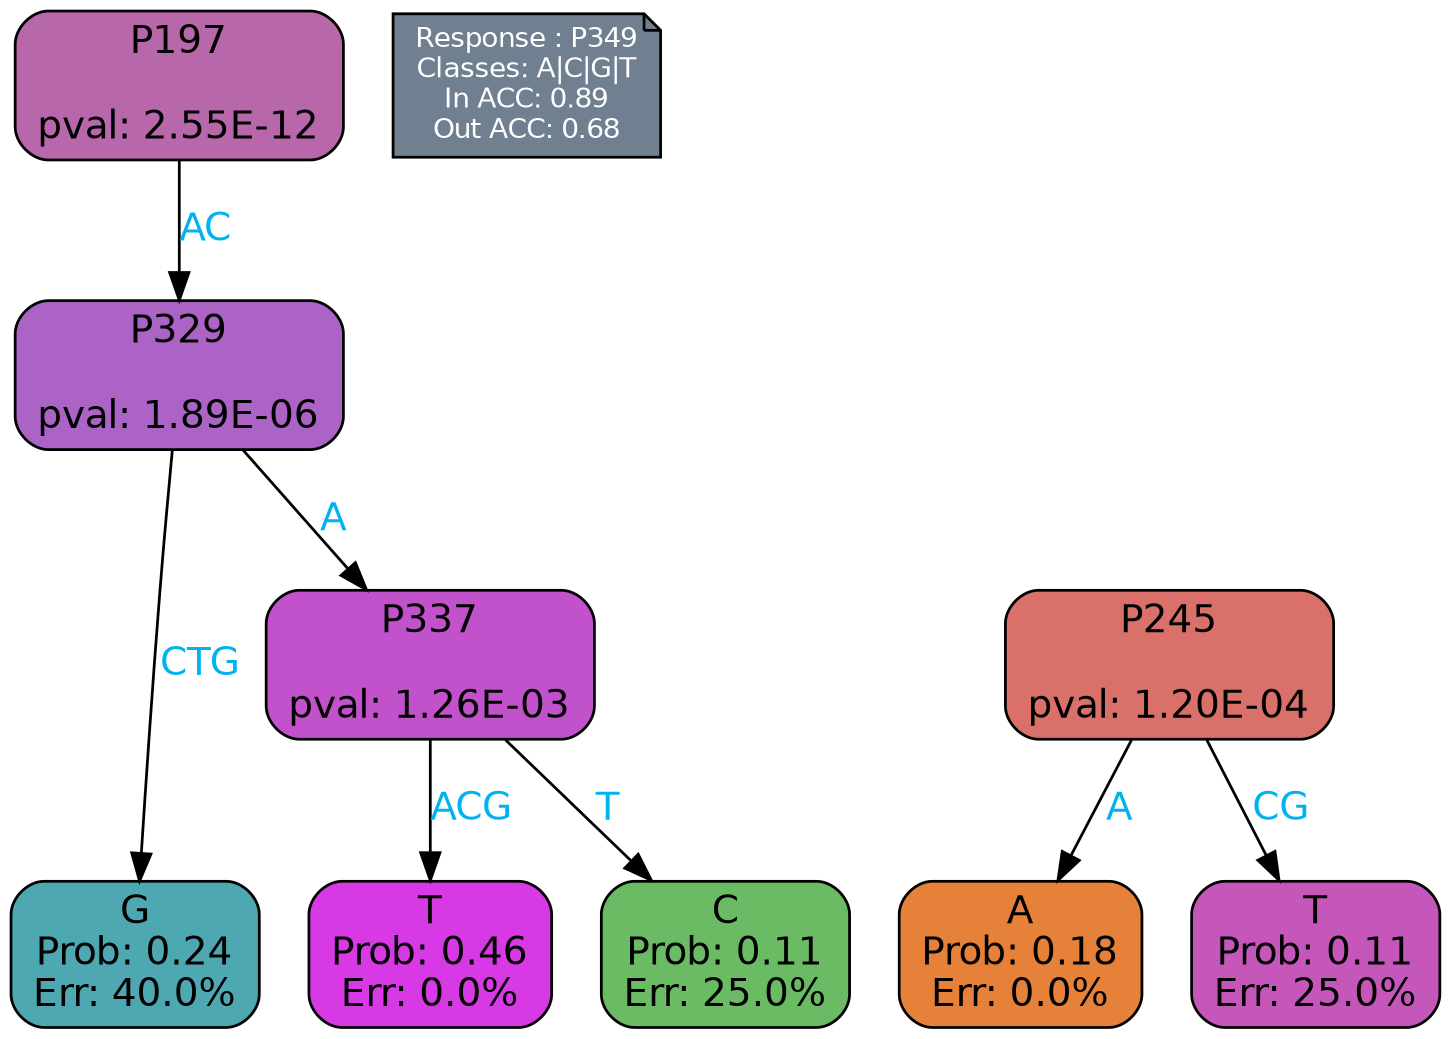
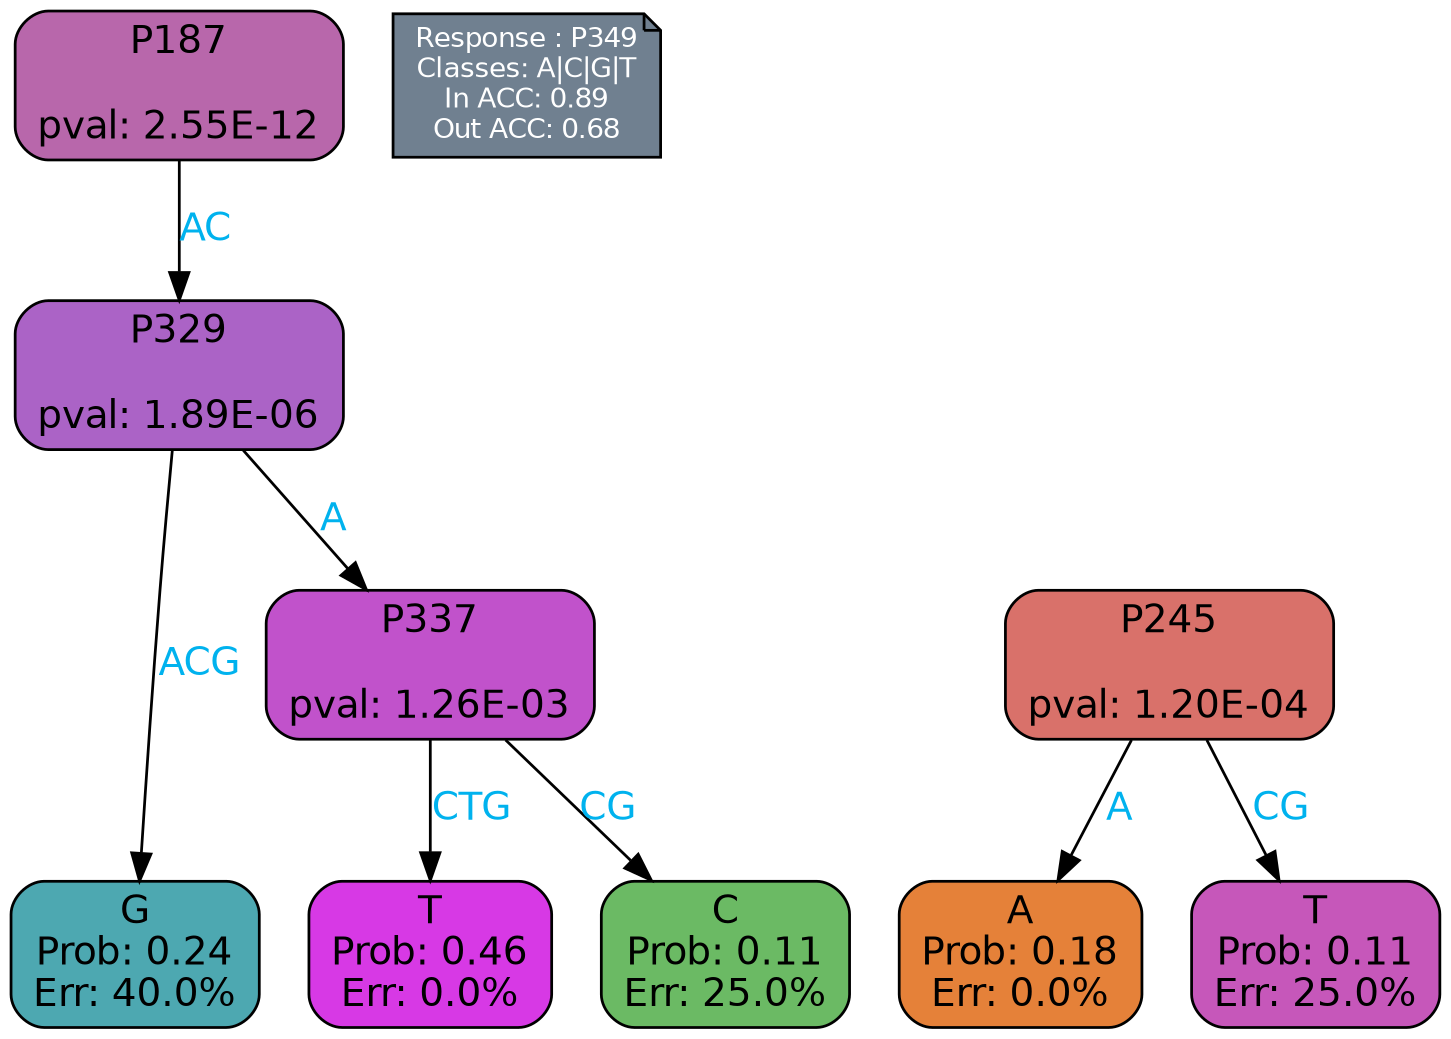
node "P197 pval: 2.55E-12": label "P197 pval: 2.55E-12" -> "P187 pval: 2.55E-12"
edge "P329 pval: 1.89E-06" -> "G Prob: 0.24 Err: 40.0%": label "CTG" -> "ACG"
edge "P337 pval: 1.26E-03" -> "T Prob: 0.46 Err: 0.0%": label "ACG" -> "CTG"
edge "P337 pval: 1.26E-03" -> "C Prob: 0.11 Err: 25.0%": label "T" -> "CG"
